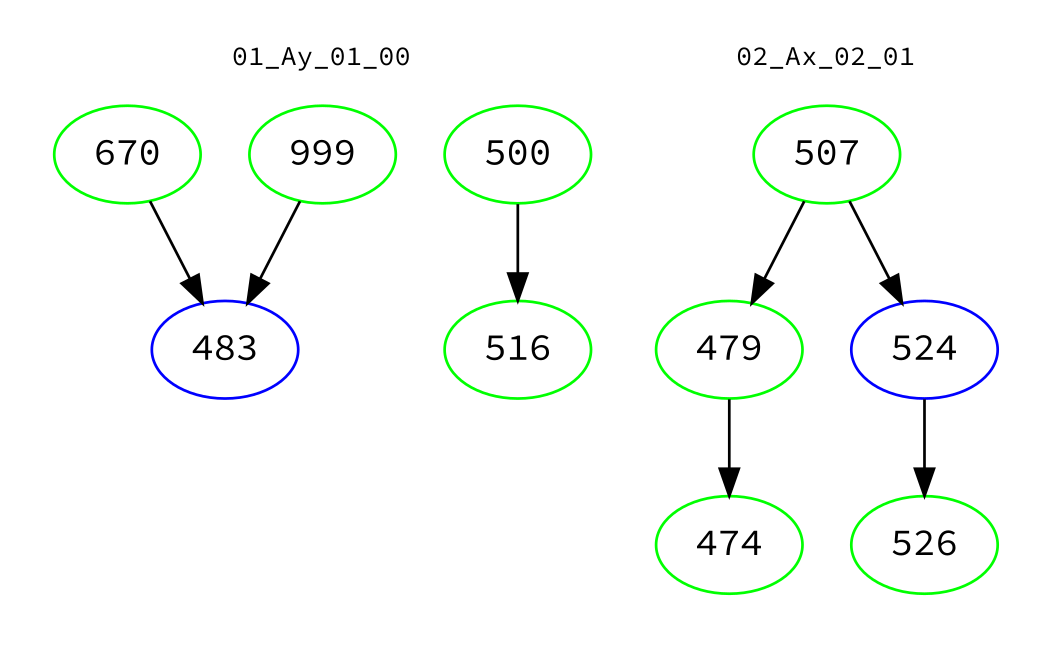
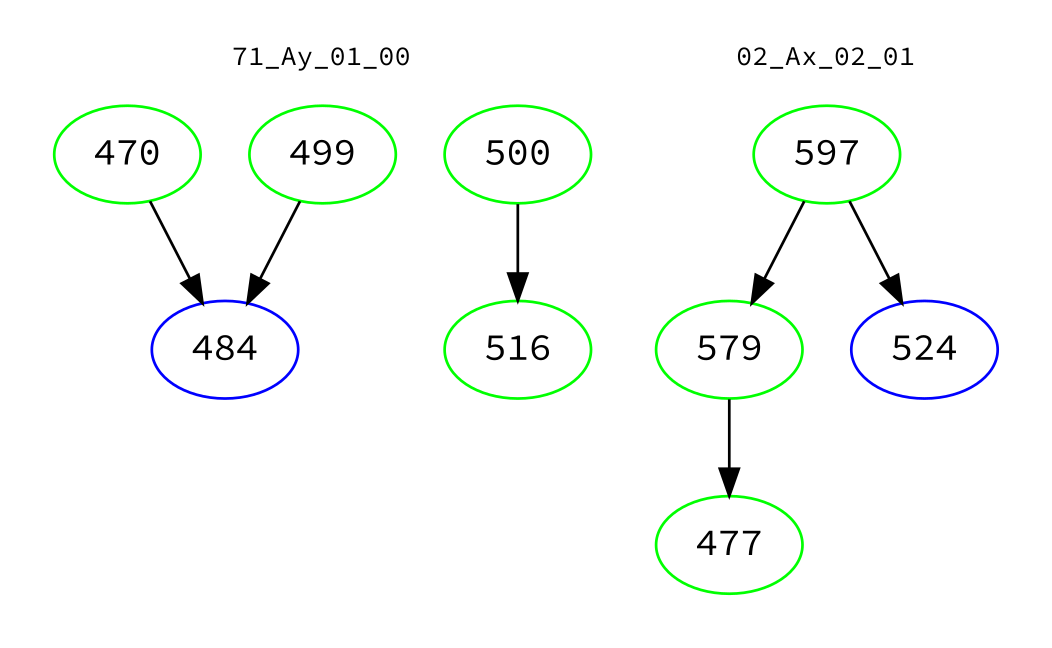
cluster "01_Ay_01_00": label "01_Ay_01_00" -> "71_Ay_01_00"
node "670": label "670" -> "470"
node "999": label "999" -> "499"
node "507": label "507" -> "597"
node "483": label "483" -> "484"
node "479": label "479" -> "579"
node "474": label "474" -> "477"
node "526": removed
